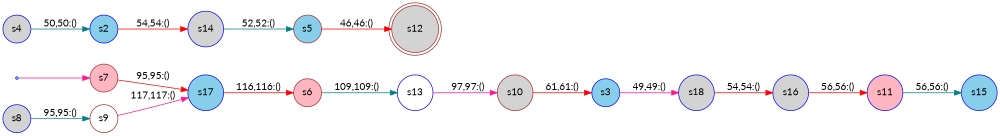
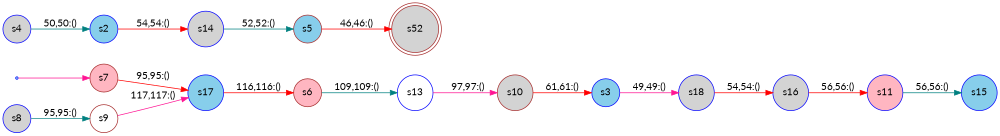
node "s12": label "s12" -> "s52"
